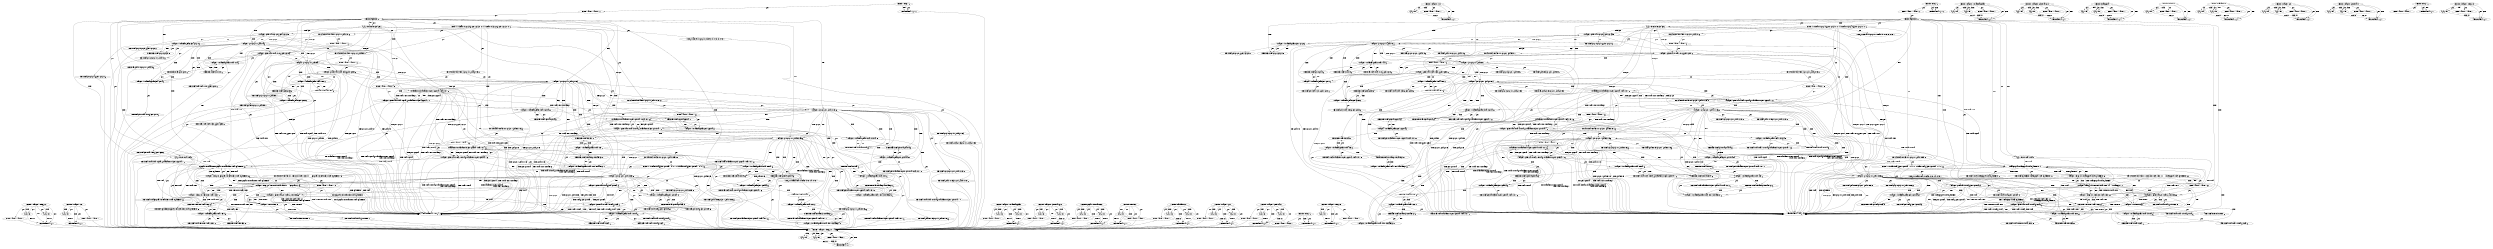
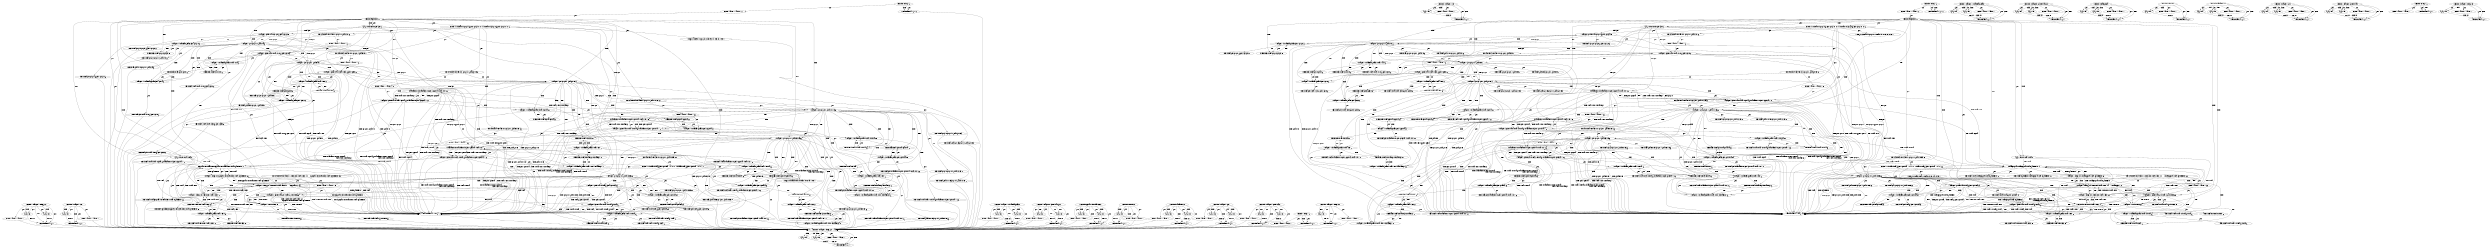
edge "(inode_capable,inode_capable(inode, CAP_FSETID))" -> "(IDENTIFIER,inode,inode_capable(inode, CAP_FSETID))": label "DDG: S_ISGID" -> "AST: "
